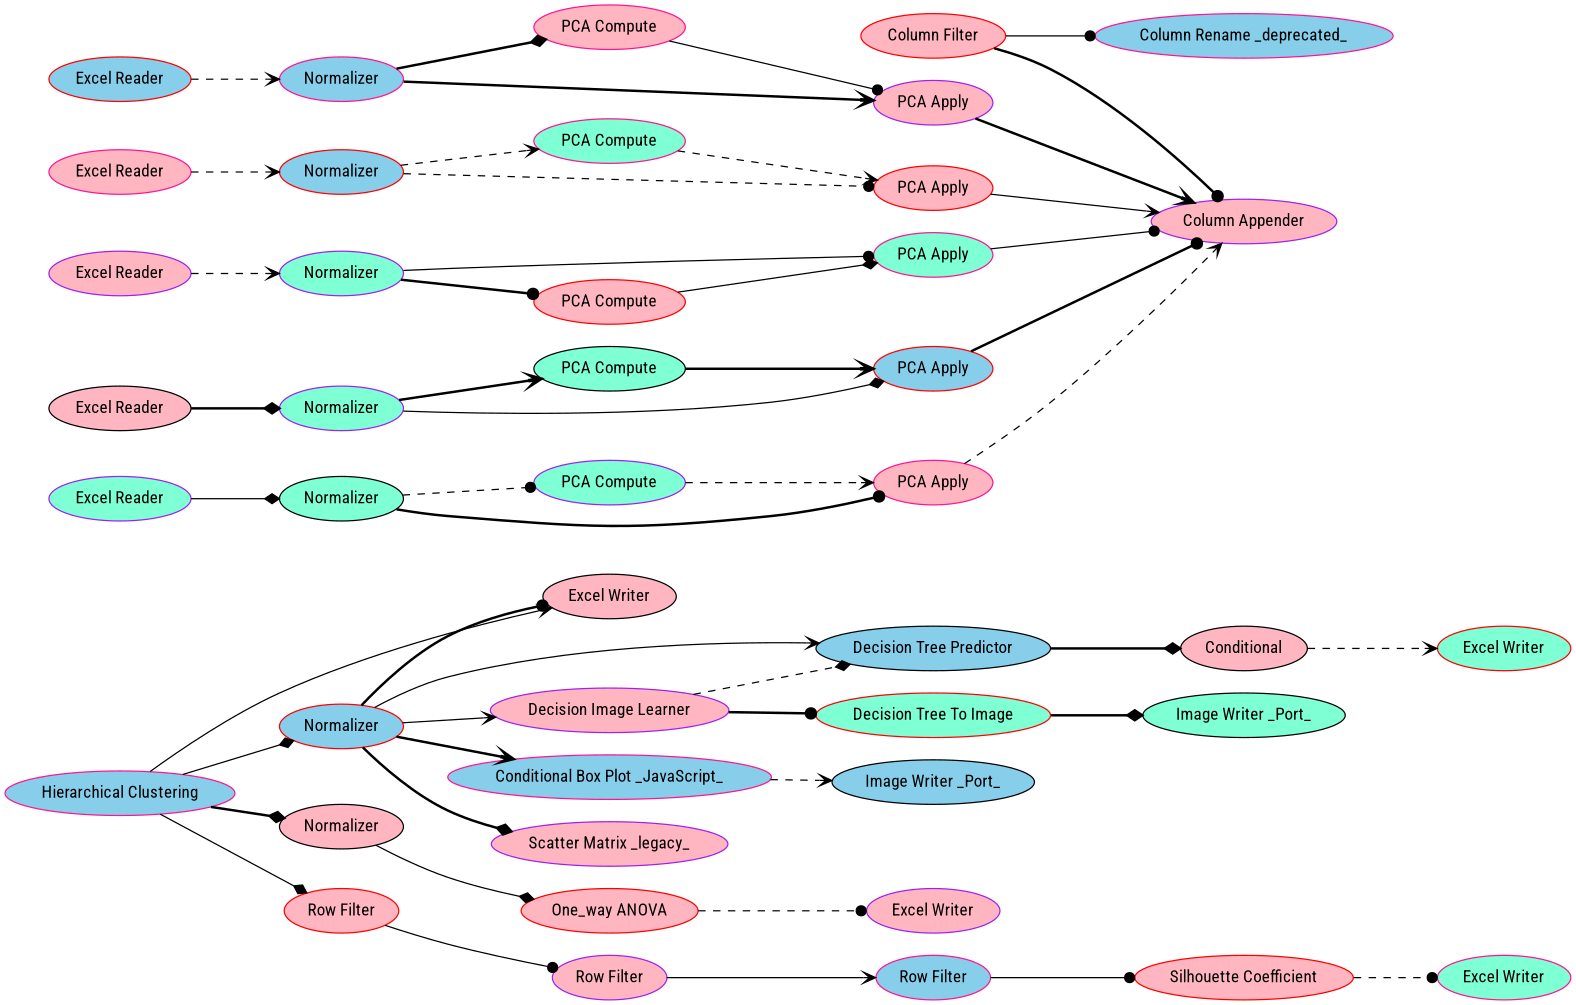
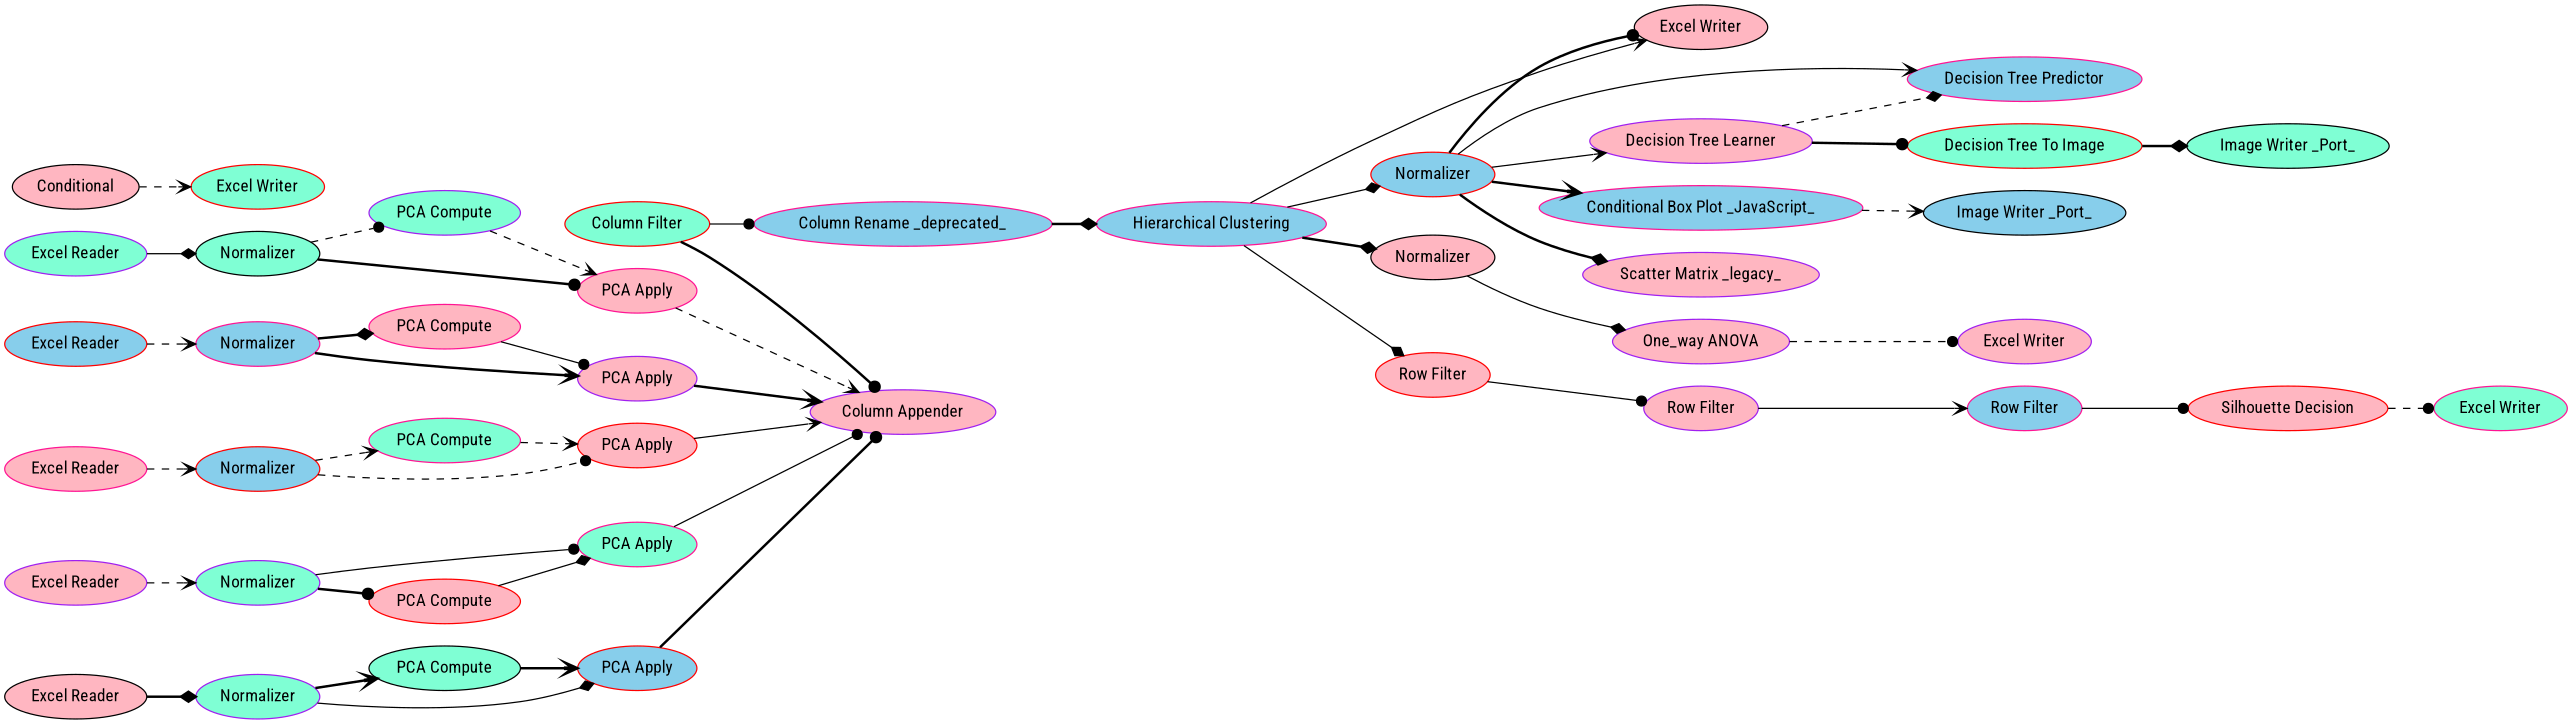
node "Column Filter": fillcolor lightpink -> aquamarine
edge "Column Rename _deprecated_" -> "Hierarchical Clustering": added
node "Decision Tree Predictor": color black -> deeppink
edge "Decision Tree Predictor" -> "Conditional": removed
node "Decision Image Learner": label "Decision Image Learner" -> "Decision Tree Learner"
node "One_way ANOVA": color red -> purple
node "Silhouette Coefficient": label "Silhouette Coefficient" -> "Silhouette Decision"
